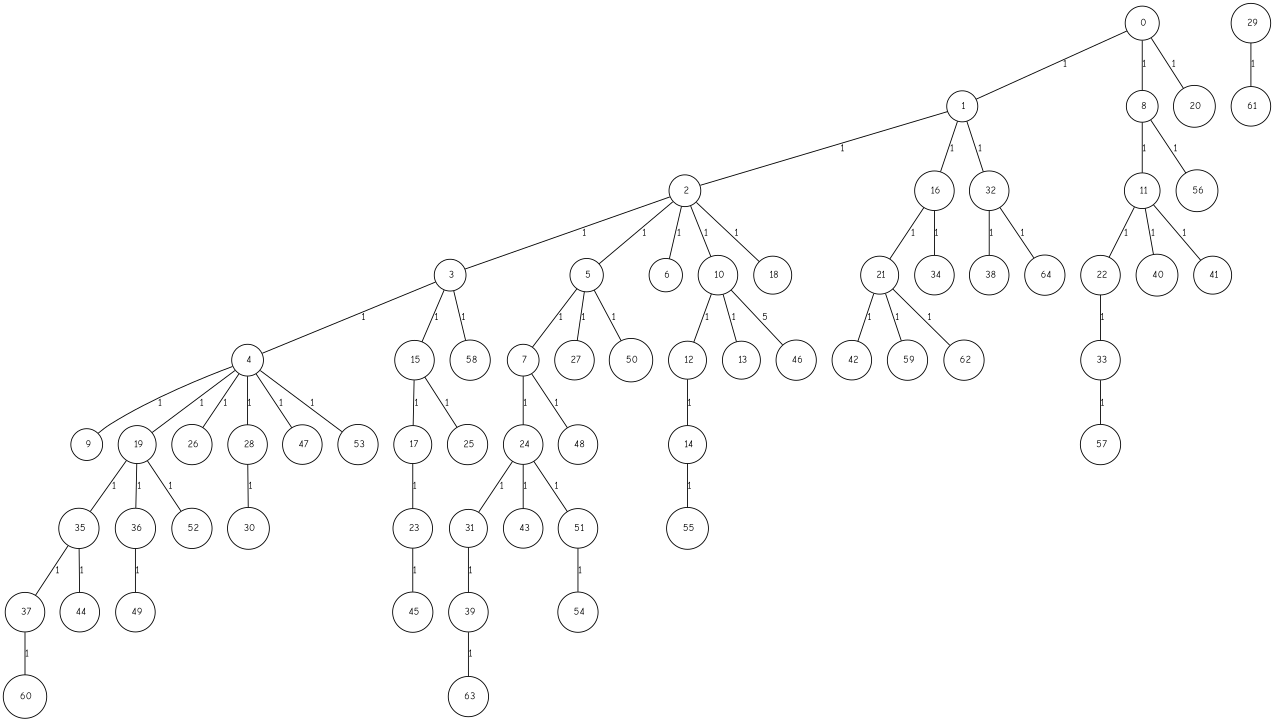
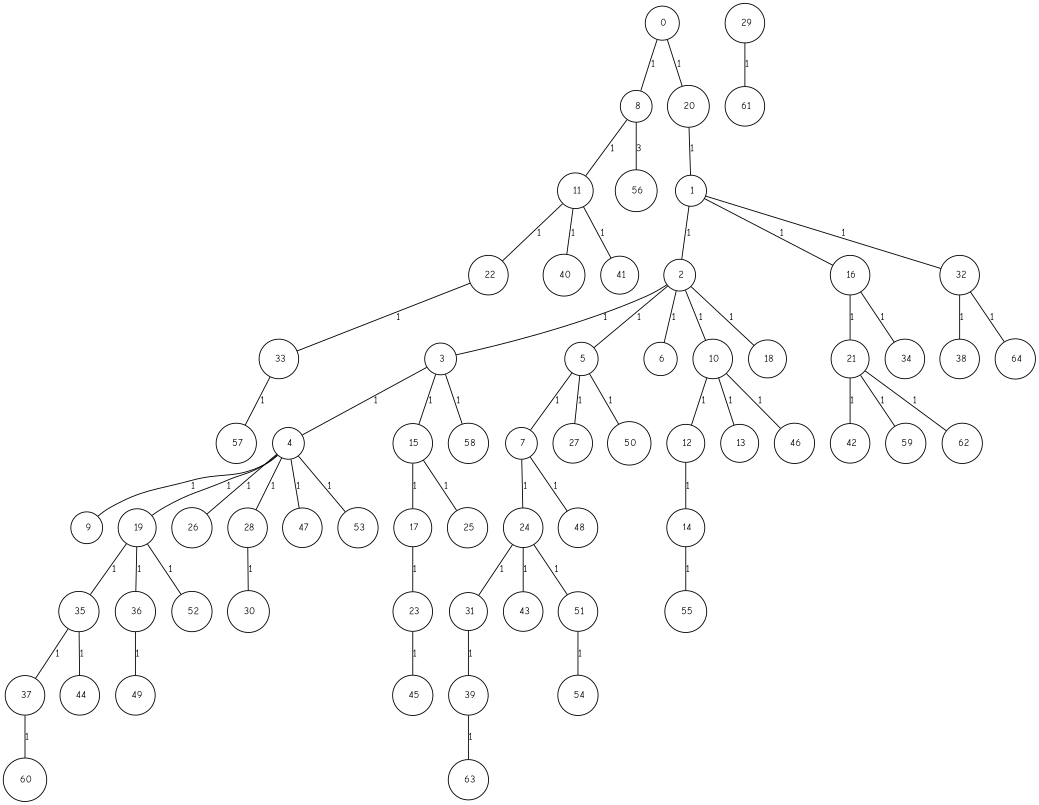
edge "0" -- "1": now "20" -- "1"
edge "8" -- "56": label "1" -> "3"
edge "10" -- "46": label "5" -> "1"
